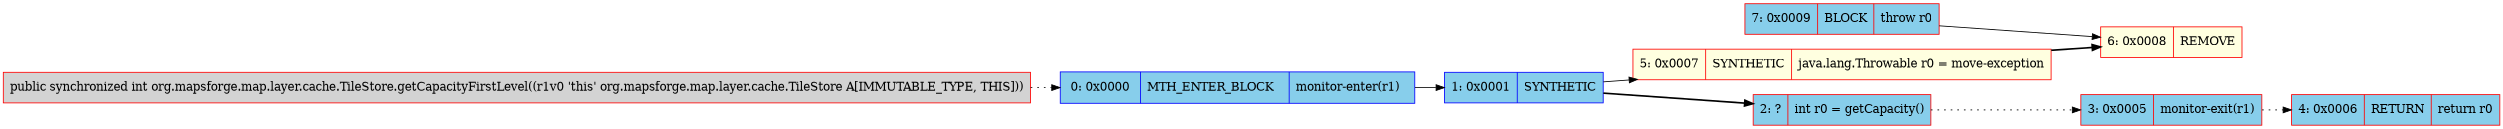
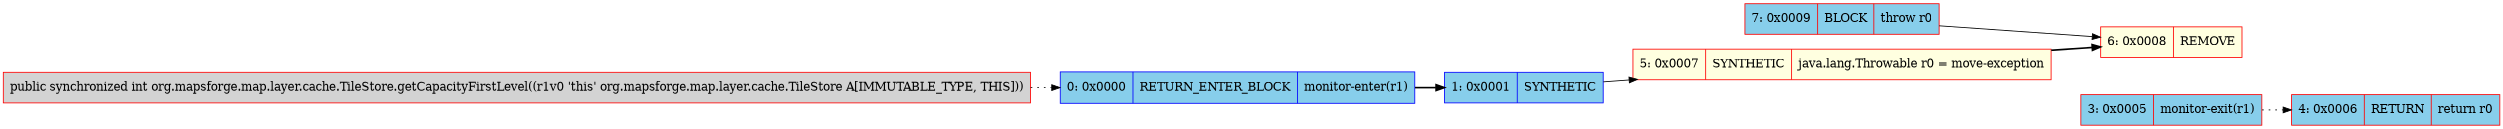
node "0: 0x0000": text "MTH_ENTER_BLOCK" -> "RETURN_ENTER_BLOCK"
edge "0: 0x0000" -> "1: 0x0001": style solid -> bold
node "2: ?": removed
